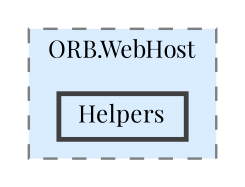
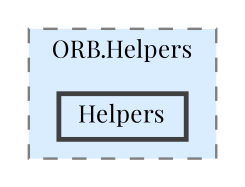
cluster "ORB.WebHost": label "ORB.WebHost" -> "ORB.Helpers"
